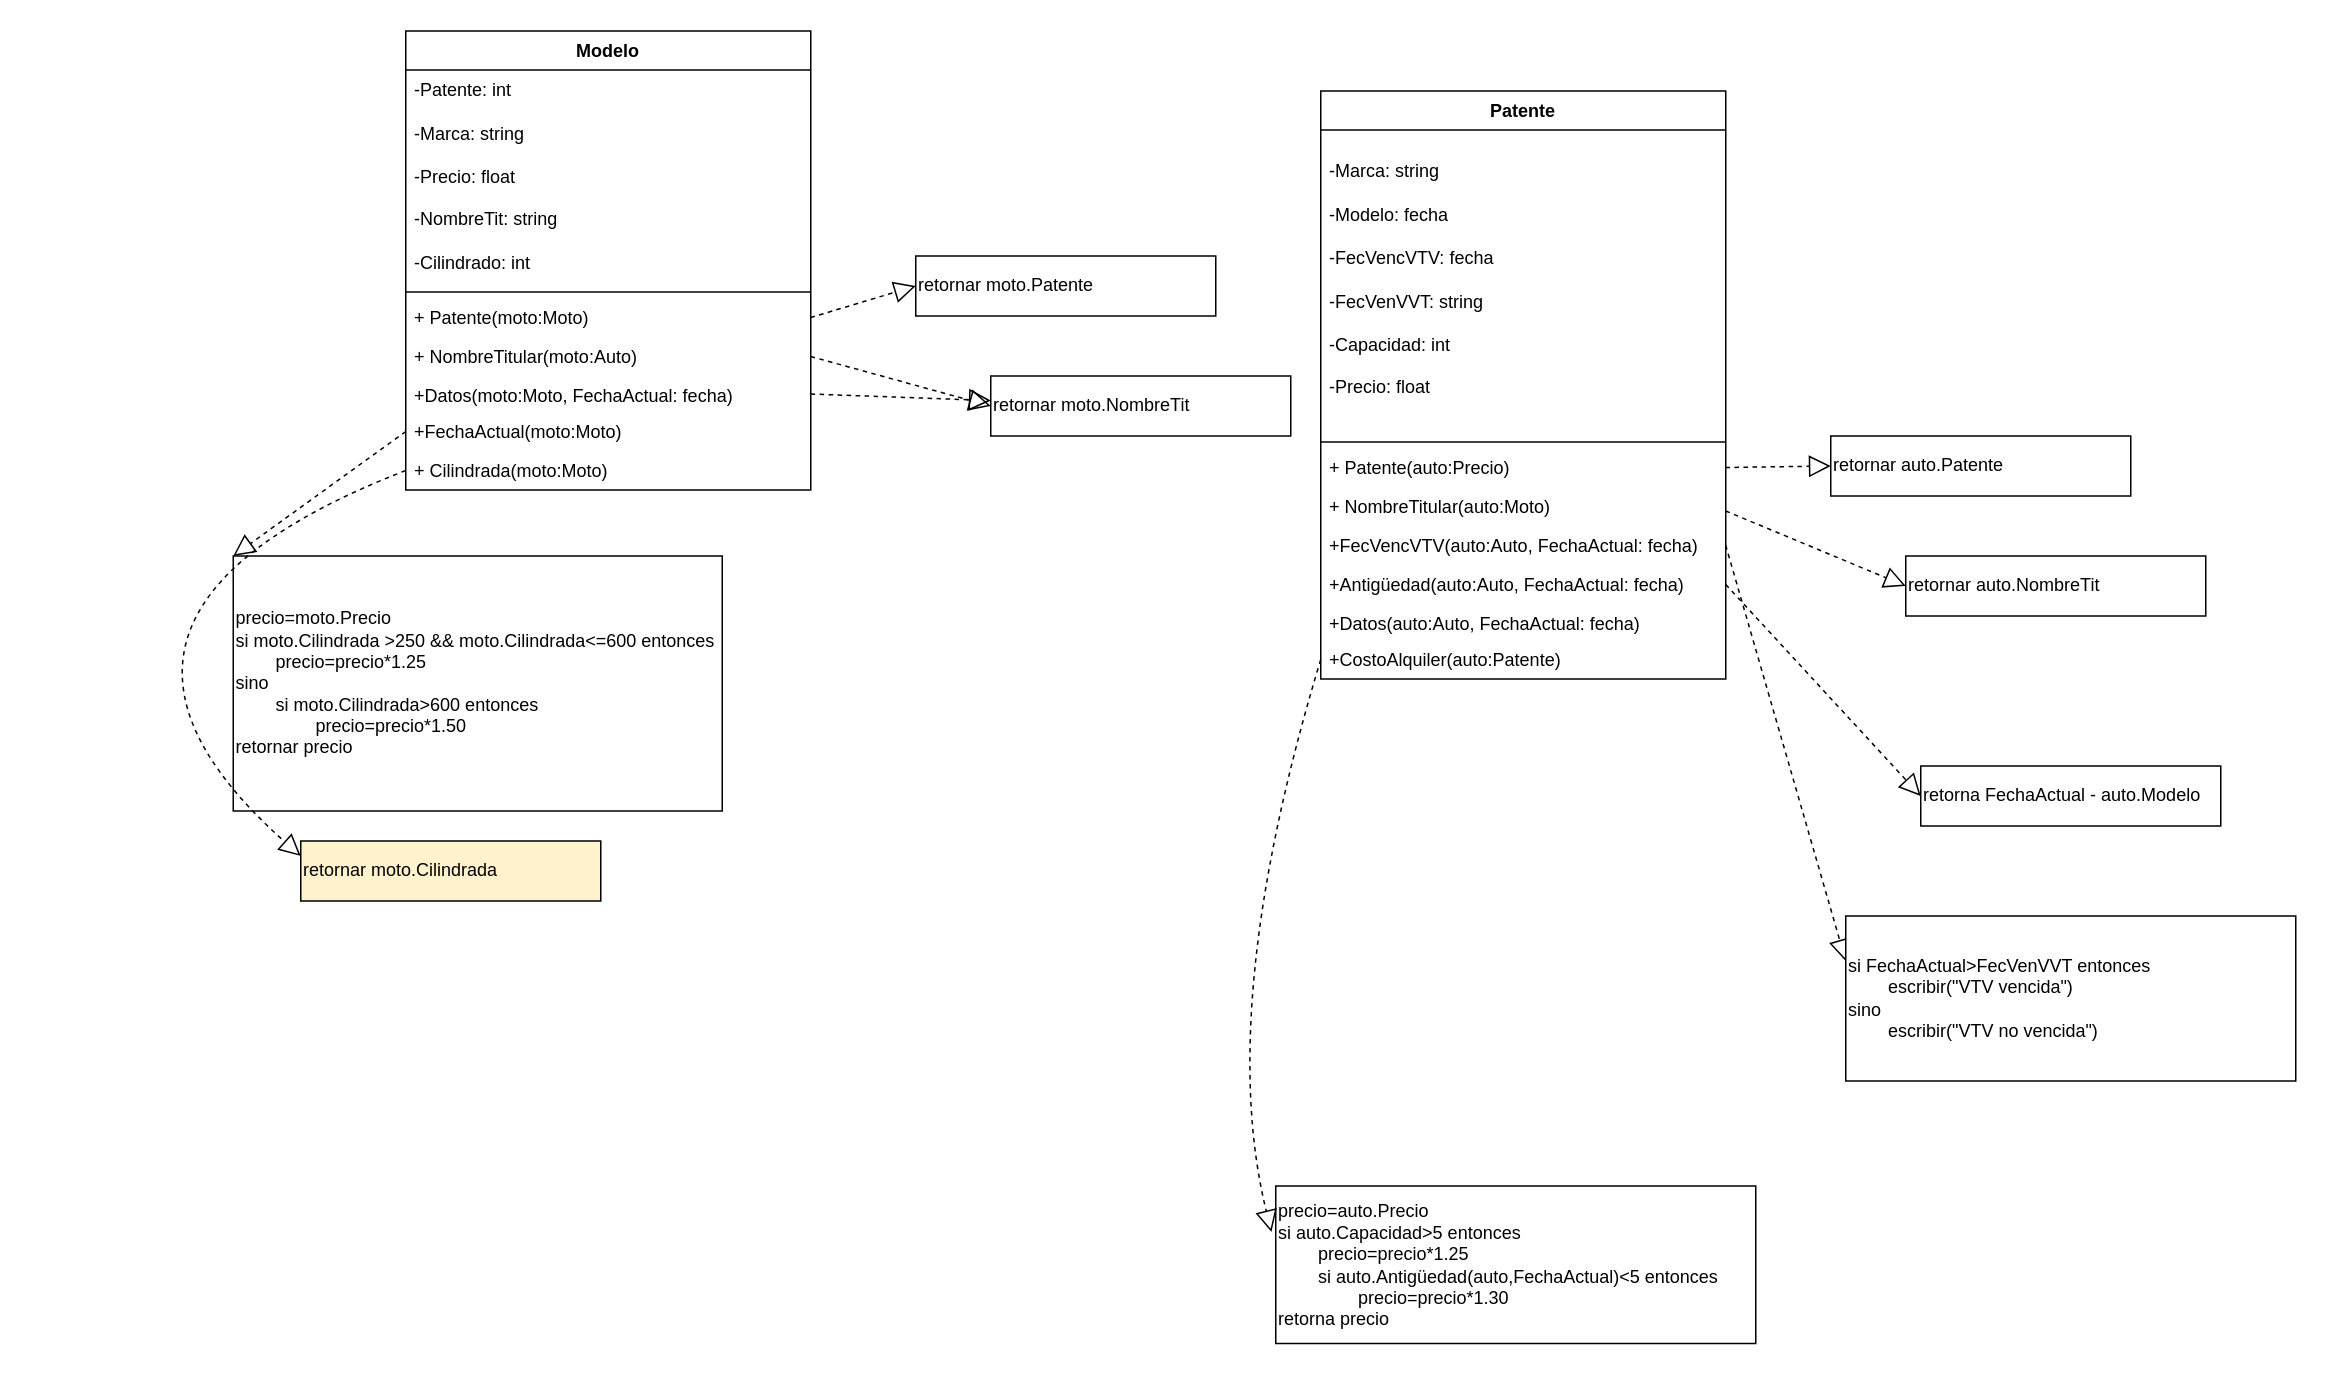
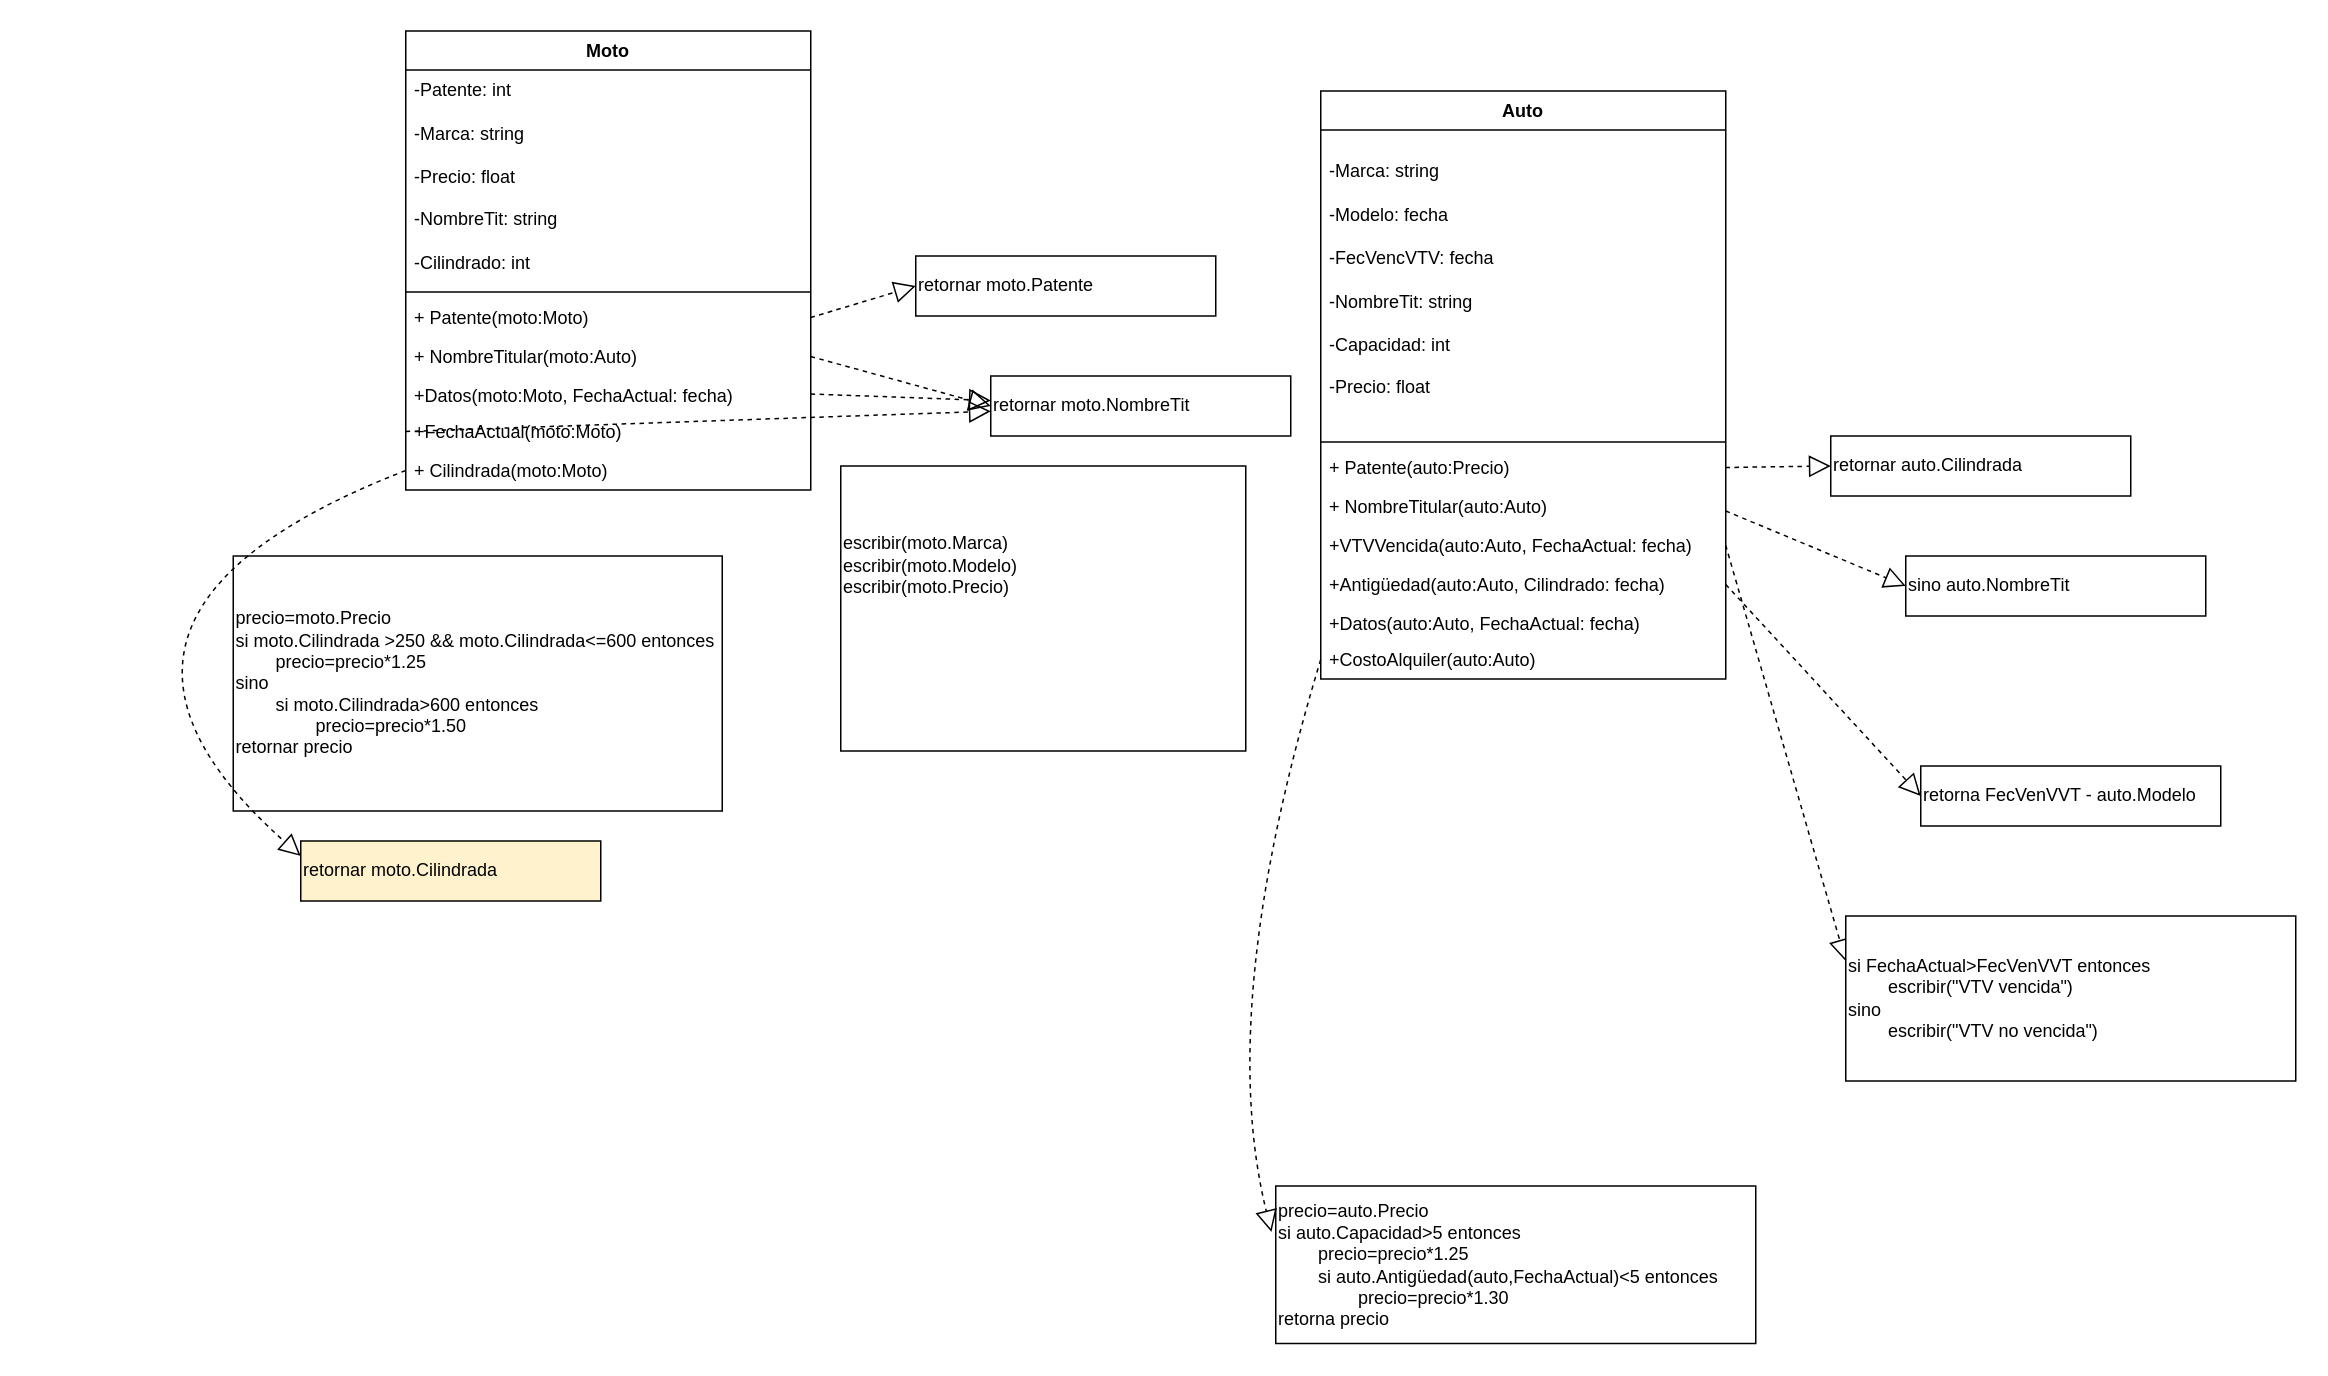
node "Modelo": label "Modelo" -> "Moto"
node "Patente": label "Patente" -> "Auto"
node "-Marca: string -Modelo: fecha -FecVencVTV: fecha -FecVenVVT: string -Capacidad: int -Precio: float": label "-Marca: string -Modelo: fecha -FecVencVTV: fecha -FecVenVVT: string -Capacidad: int -Precio: float" -> "-Marca: string -Modelo: fecha -FecVencVTV: fecha -NombreTit: string -Capacidad: int -Precio: float"
node "retornar auto.Patente": label "retornar auto.Patente" -> "retornar auto.Cilindrada"
edge "+FechaActual(moto:Moto)" -> "precio=moto.Precio si moto.Cilindrada >250 && moto.Cilindrada<=600 entonces precio=precio*1.25 sino si moto.Cilindrada>600 entonces precio=precio*1.50 retornar precio": now "+FechaActual(moto:Moto)" -> "retornar moto.NombreTit"
node "+ NombreTitular(auto:Moto)": label "+ NombreTitular(auto:Moto)" -> "+ NombreTitular(auto:Auto)"
node "+FecVencVTV(auto:Auto, FechaActual: fecha)": label "+FecVencVTV(auto:Auto, FechaActual: fecha)" -> "+VTVVencida(auto:Auto, FechaActual: fecha)"
node "retornar auto.NombreTit": label "retornar auto.NombreTit" -> "sino auto.NombreTit"
node "+Antigüedad(auto:Auto, FechaActual: fecha)": label "+Antigüedad(auto:Auto, FechaActual: fecha)" -> "+Antigüedad(auto:Auto, Cilindrado: fecha)"
node "escribir(moto.Marca) escribir(moto.Modelo) escribir(moto.Precio)": added
node "+CostoAlquiler(auto:Patente)": label "+CostoAlquiler(auto:Patente)" -> "+CostoAlquiler(auto:Auto)"
node "retorna FechaActual - auto.Modelo": label "retorna FechaActual - auto.Modelo" -> "retorna FecVenVVT - auto.Modelo"
